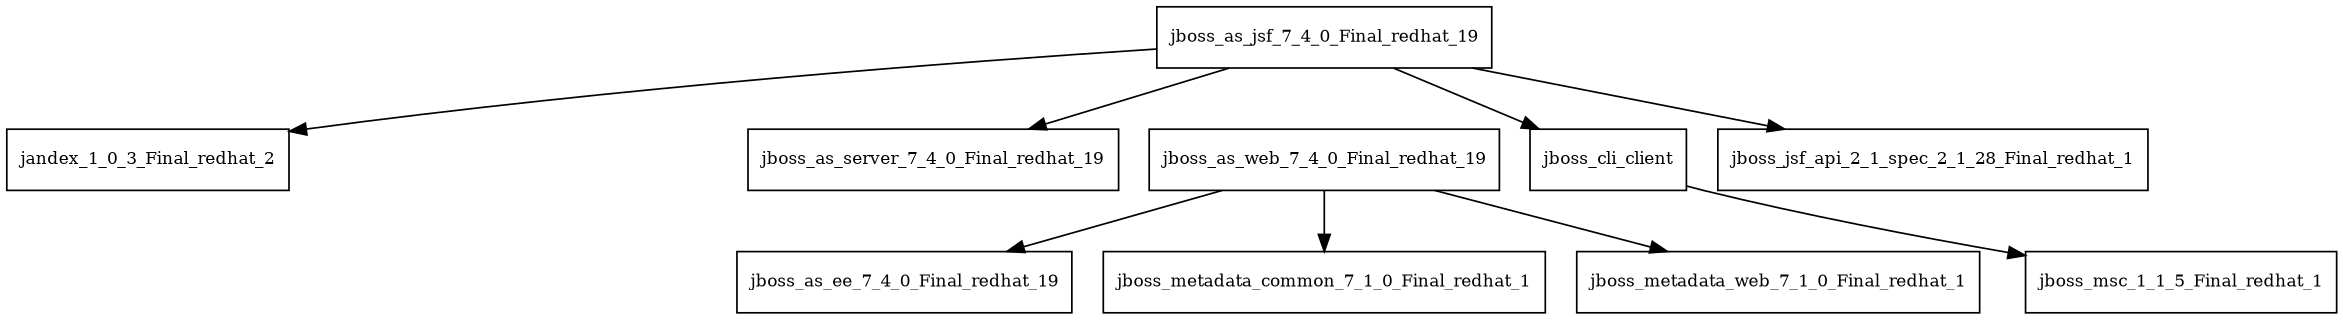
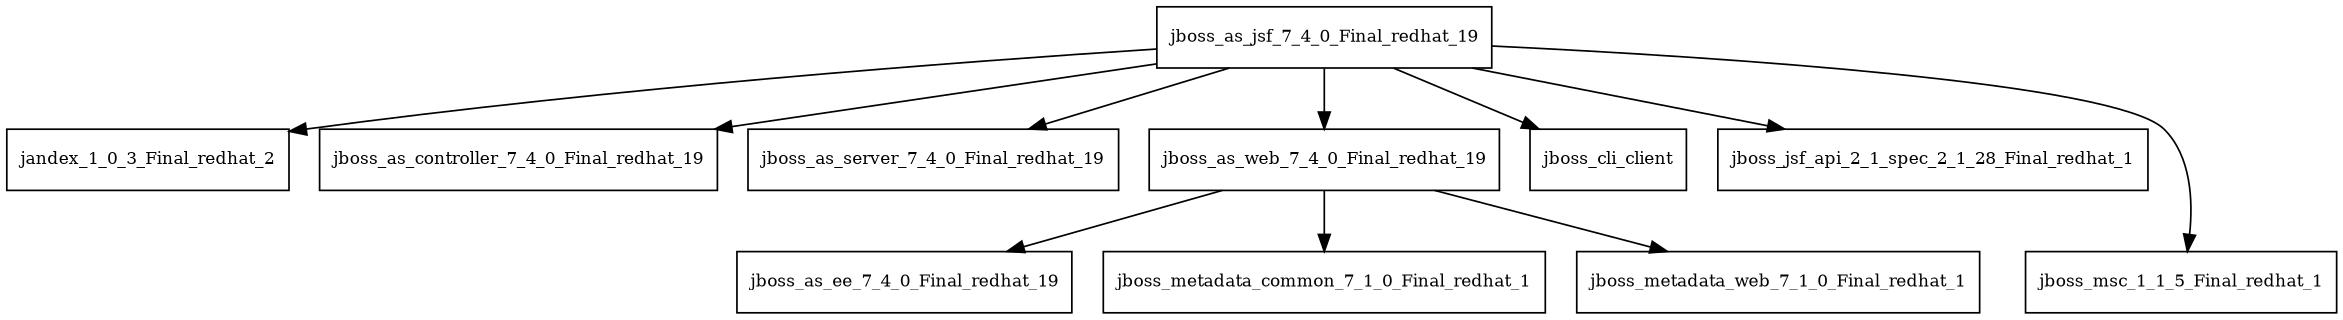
edge "jboss_as_jsf_7_4_0_Final_redhat_19" -> "jboss_as_web_7_4_0_Final_redhat_19": added
node "jboss_as_controller_7_4_0_Final_redhat_19": added
edge "jboss_cli_client" -> "jboss_msc_1_1_5_Final_redhat_1": now "jboss_as_jsf_7_4_0_Final_redhat_19" -> "jboss_msc_1_1_5_Final_redhat_1"
